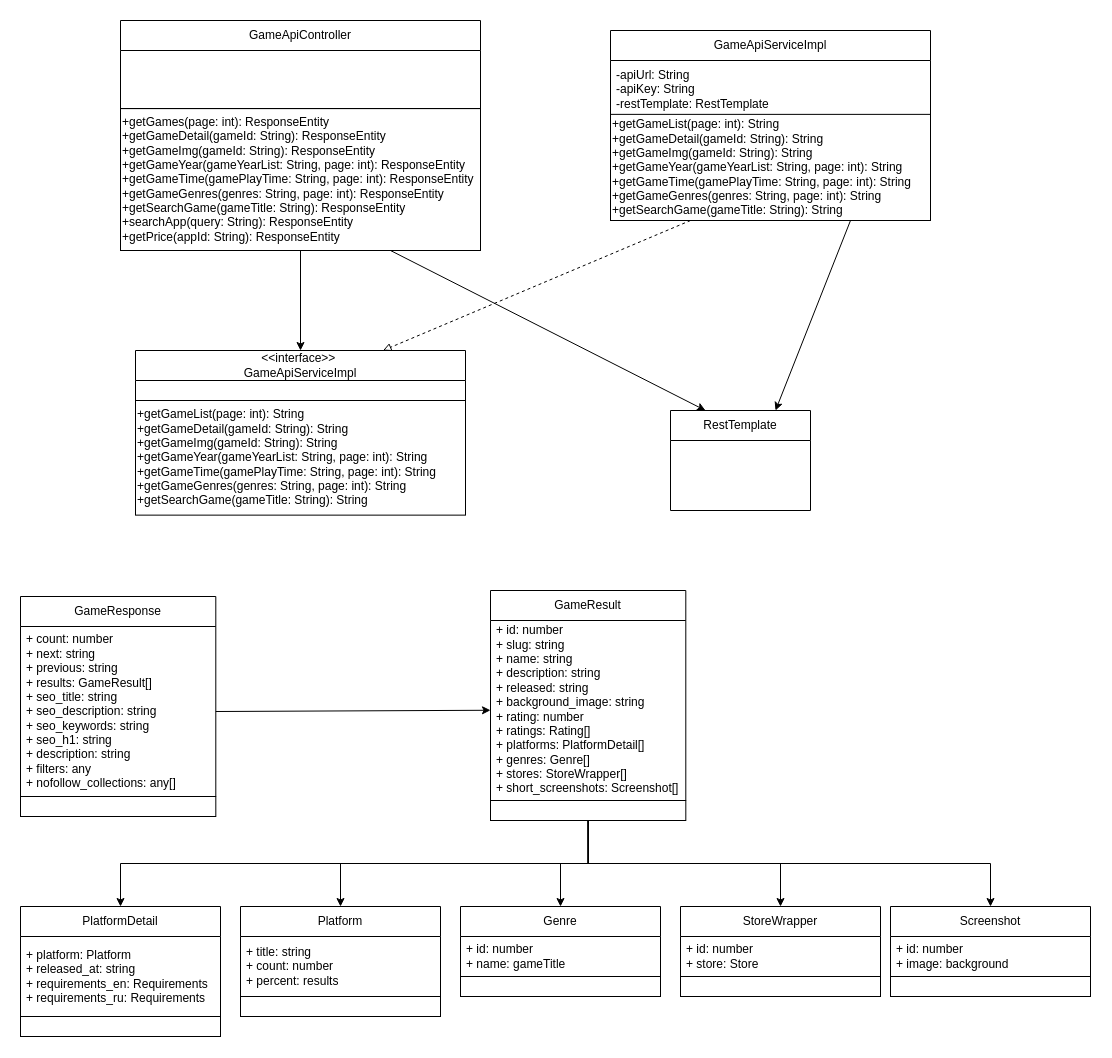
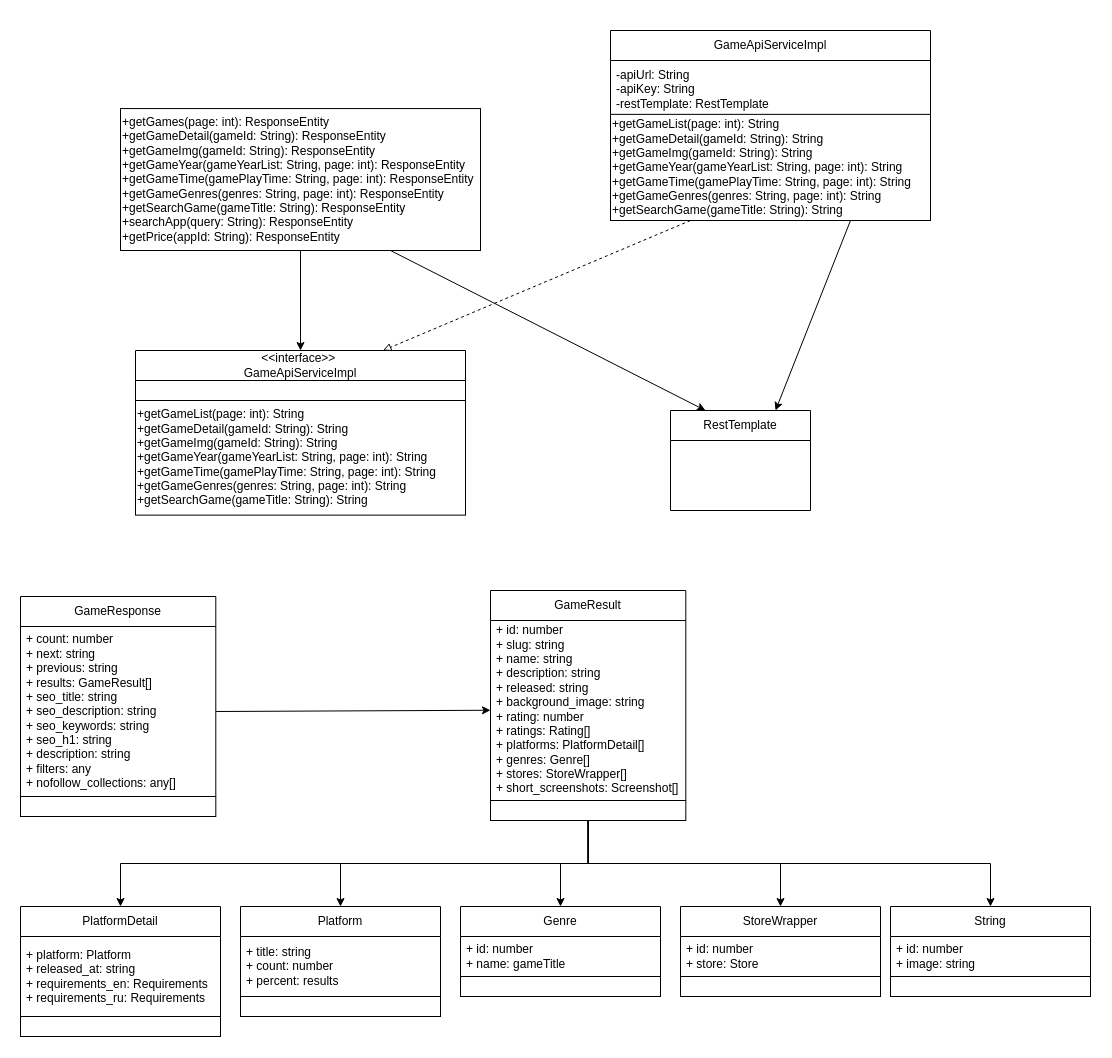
node "GameApiController": removed
node "Screenshot": label "Screenshot" -> "String"
node "+ id: number + image: background": label "+ id: number + image: background" -> "+ id: number + image: string"
